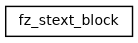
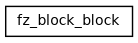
node "fz_stext_block": label "fz_stext_block" -> "fz_block_block"
